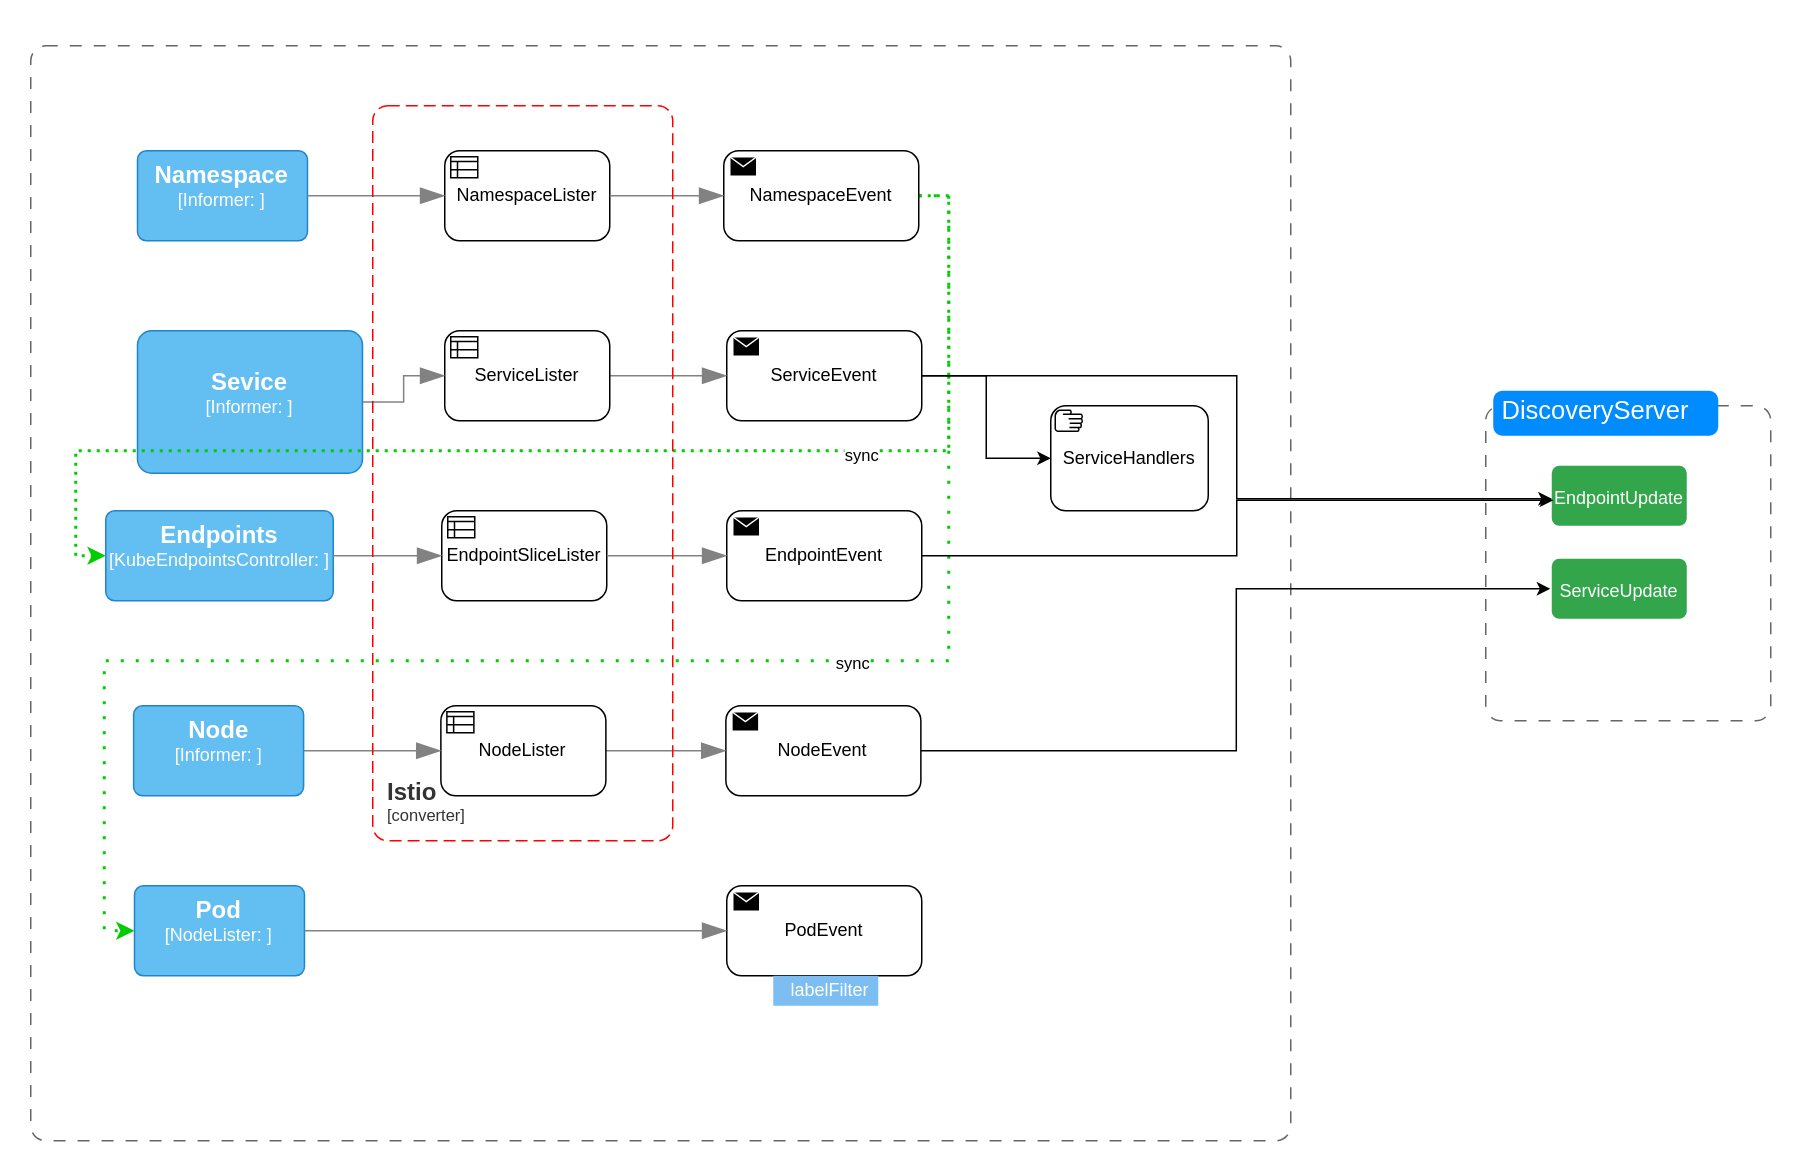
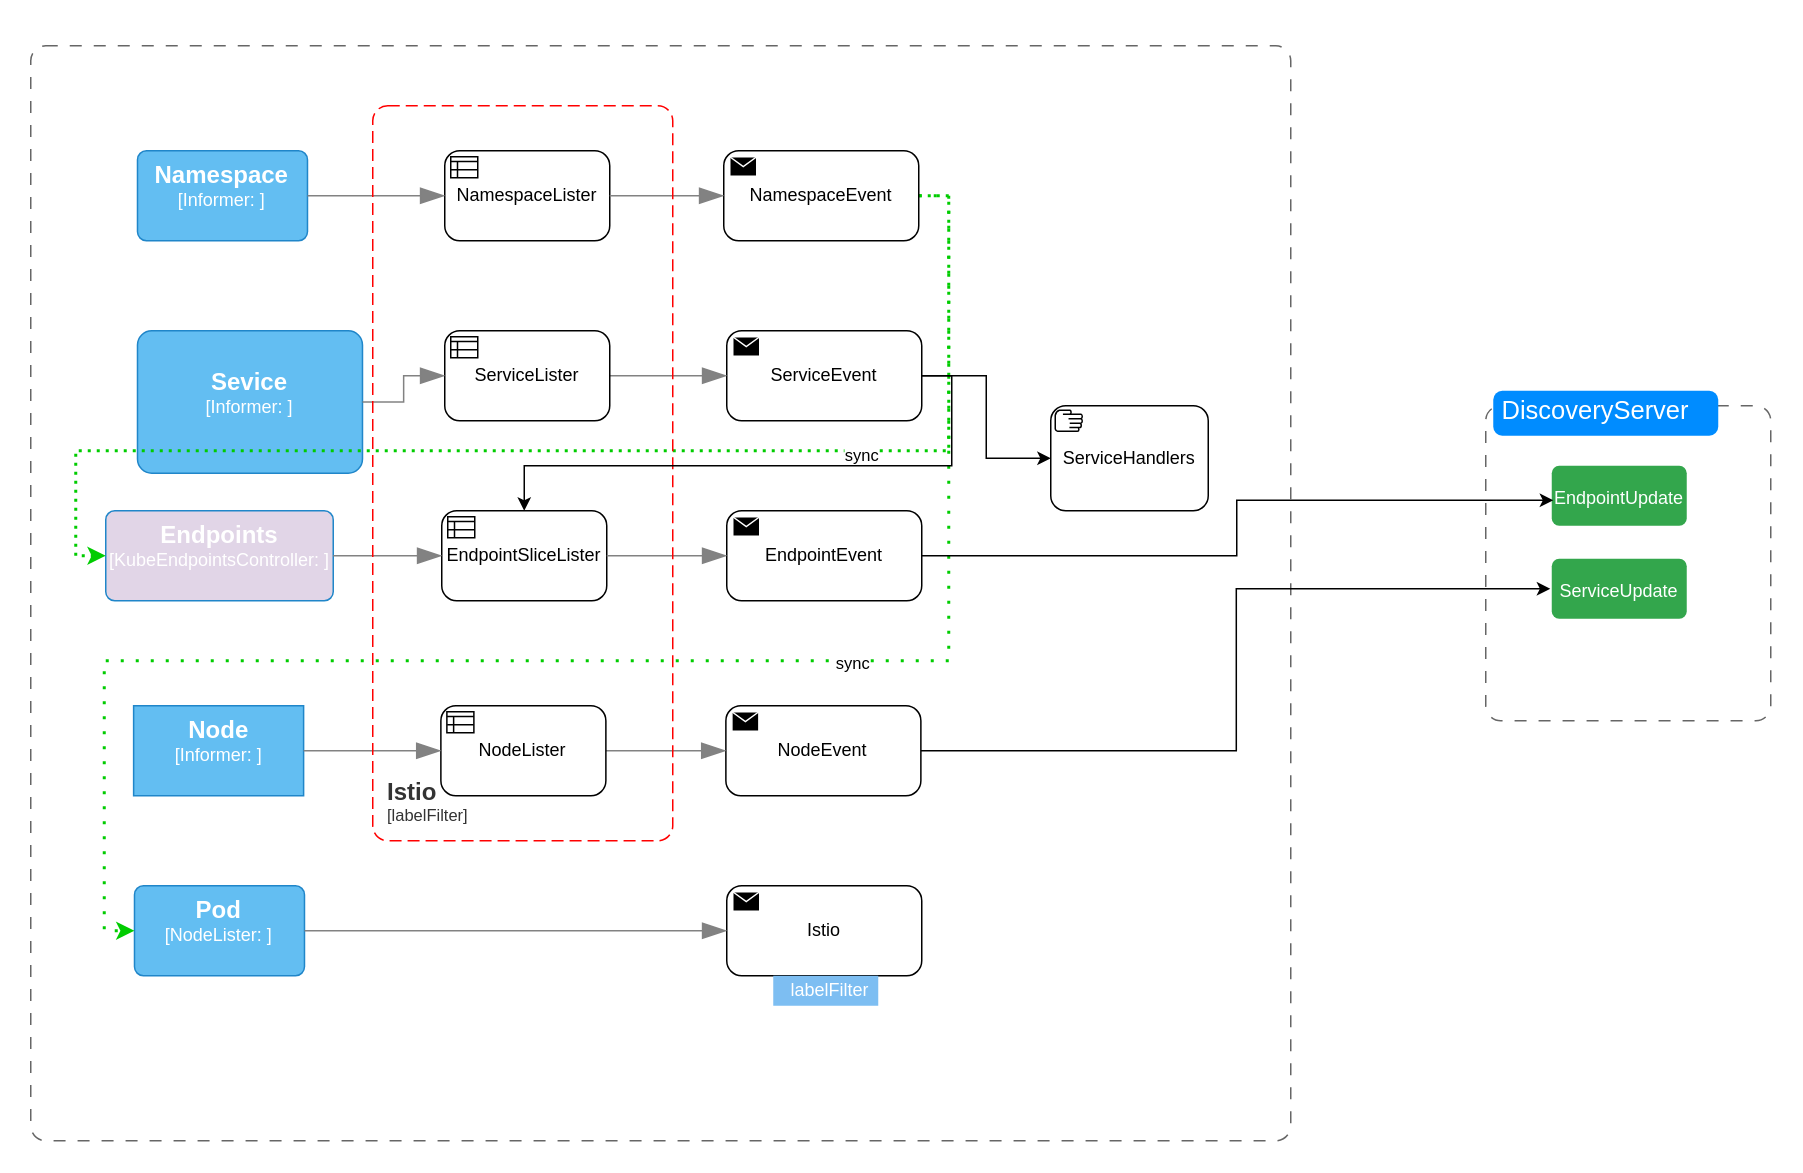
edge "ServiceEvent" -> "EndpointUpdate": now "ServiceEvent" -> "EndpointSliceLister"
node "Endpoints [KubeEndpointsController: ]": fillcolor #63bef2 -> #e1d5e7
node "Node [Informer: ]": shape rounded rectangle -> rectangle
node "Istio [converter]": label "Istio [converter]" -> "Istio [labelFilter]"
node "PodEvent": label "PodEvent" -> "Istio"
